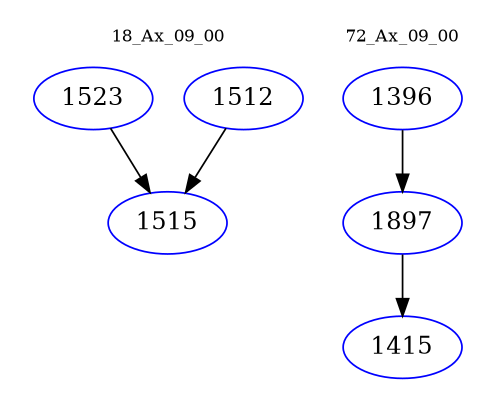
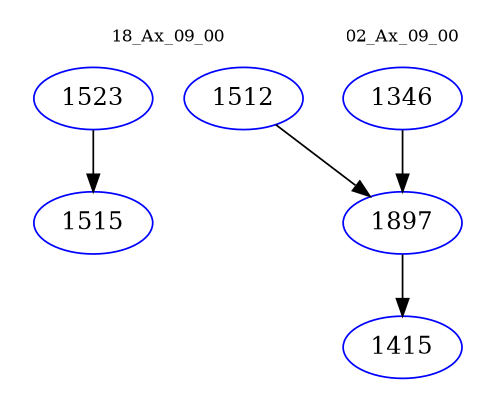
cluster "72_Ax_09_00": label "72_Ax_09_00" -> "02_Ax_09_00"
node "1396": label "1396" -> "1346"
edge "1512" -> "1515": now "1512" -> "1897"
